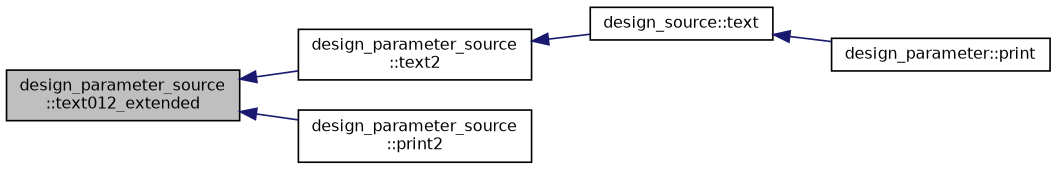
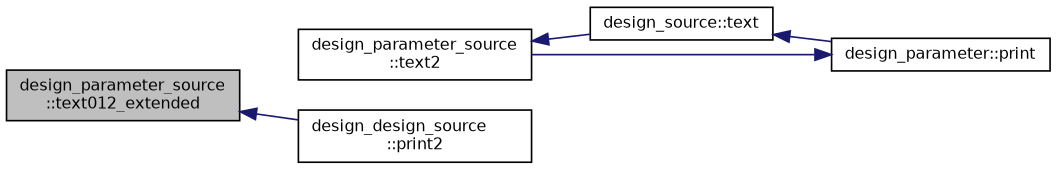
edge "design_parameter_source ::text2" -> "design_parameter_source ::text012_extended": now "design_parameter_source ::text2" -> "design_parameter::print"
node "design_parameter_source ::print2": label "design_parameter_source ::print2" -> "design_design_source ::print2"
